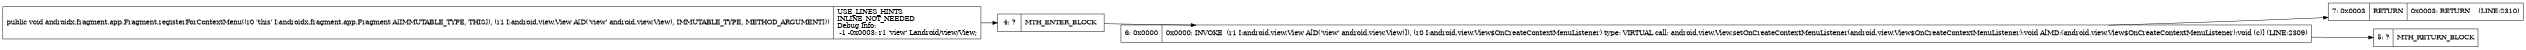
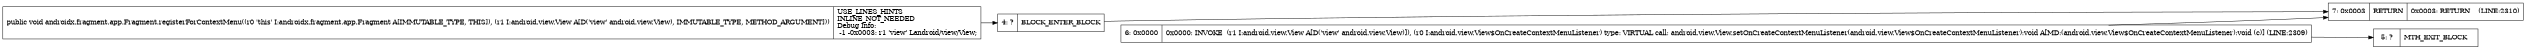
node "4: ?": text "MTH_ENTER_BLOCK" -> "BLOCK_ENTER_BLOCK"
edge "4: ?" -> "6: 0x0000": now "4: ?" -> "7: 0x0003"
node "5: ?": text "MTH_RETURN_BLOCK" -> "MTH_EXIT_BLOCK"
